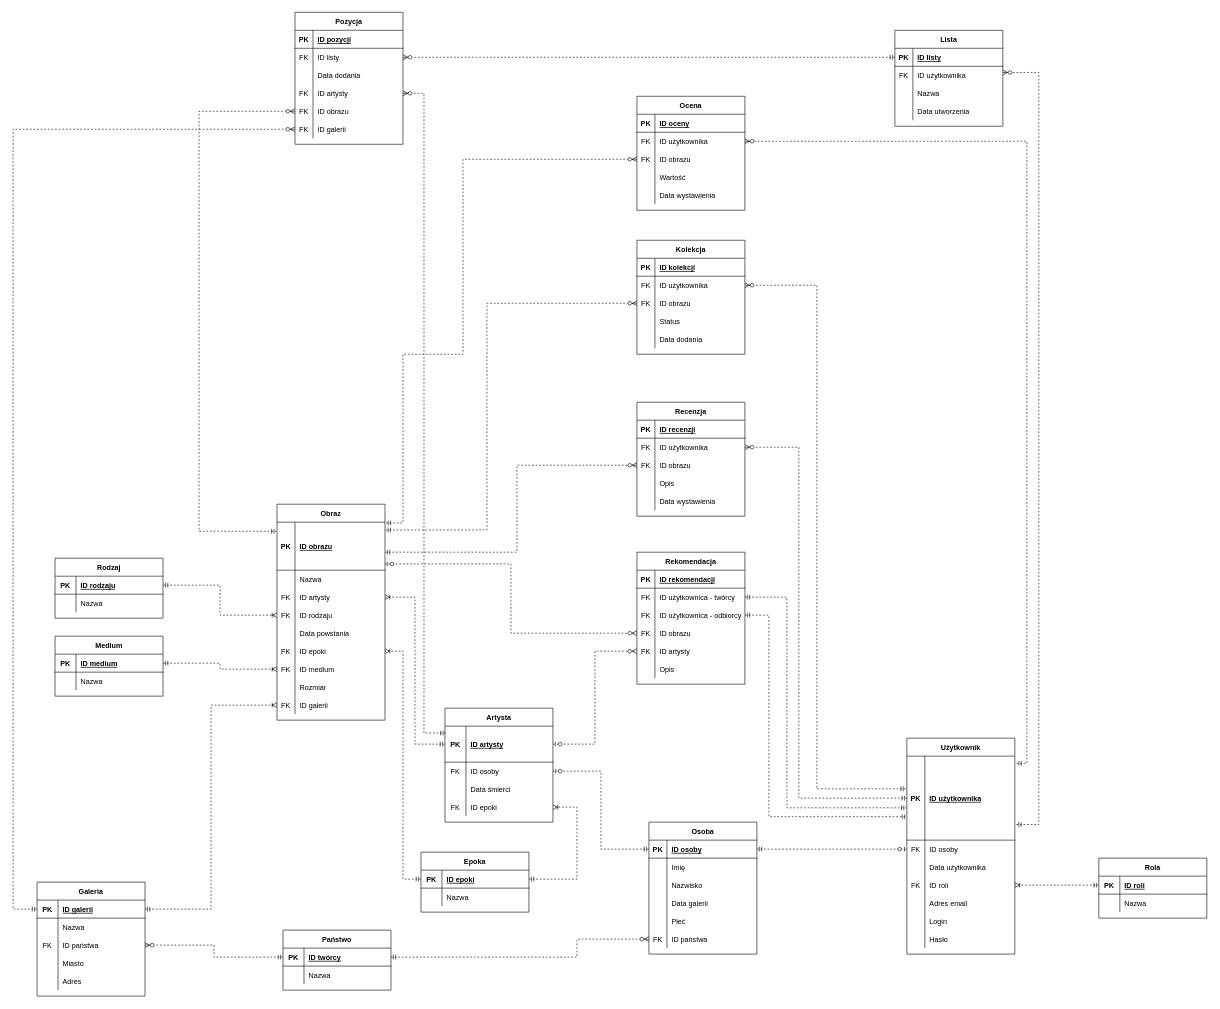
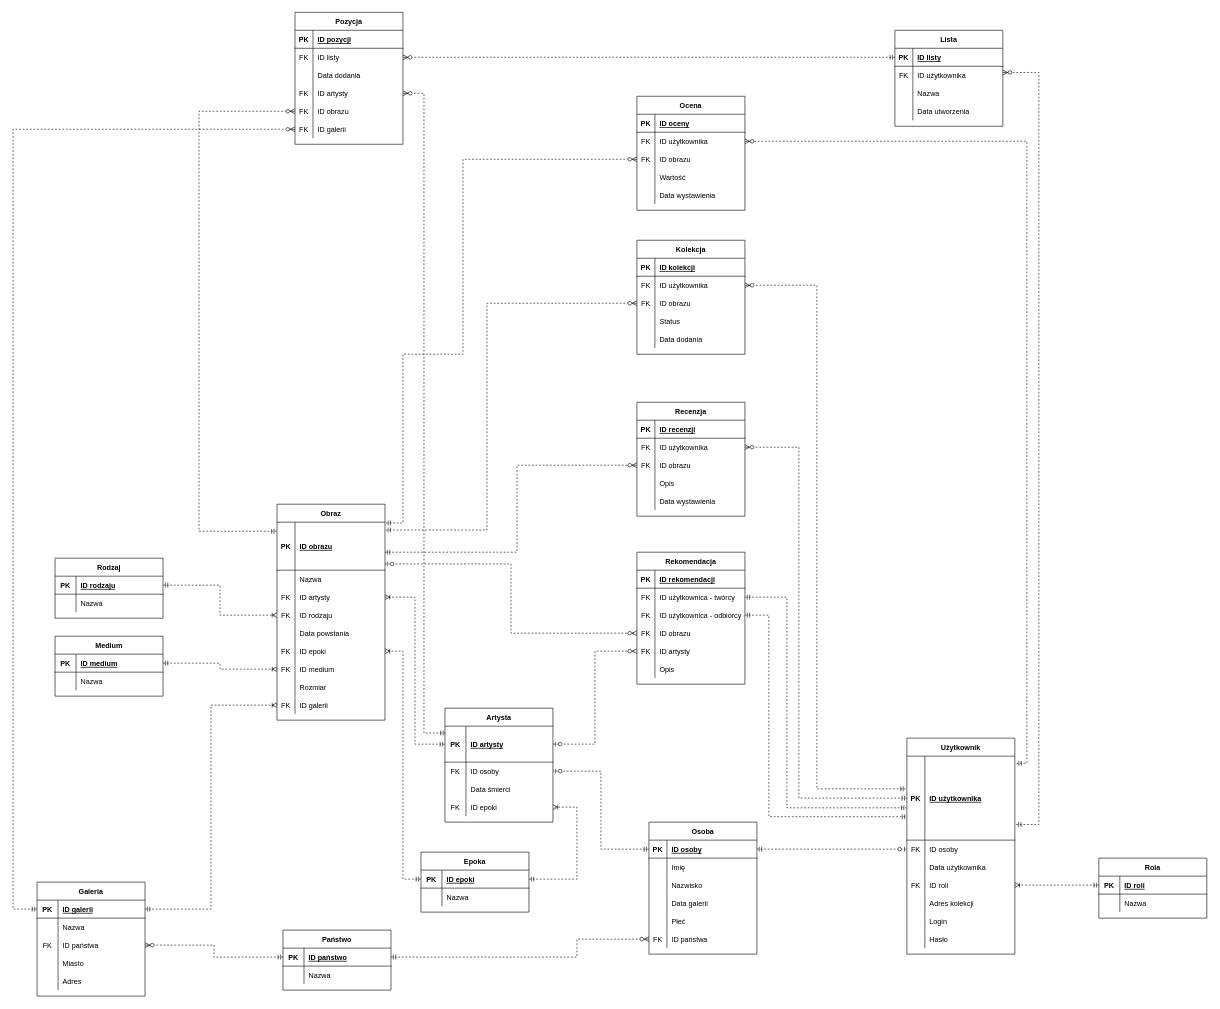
node "Adres email": label "Adres email" -> "Adres kolekcji"
node "ID twórcy": label "ID twórcy" -> "ID państwo"
